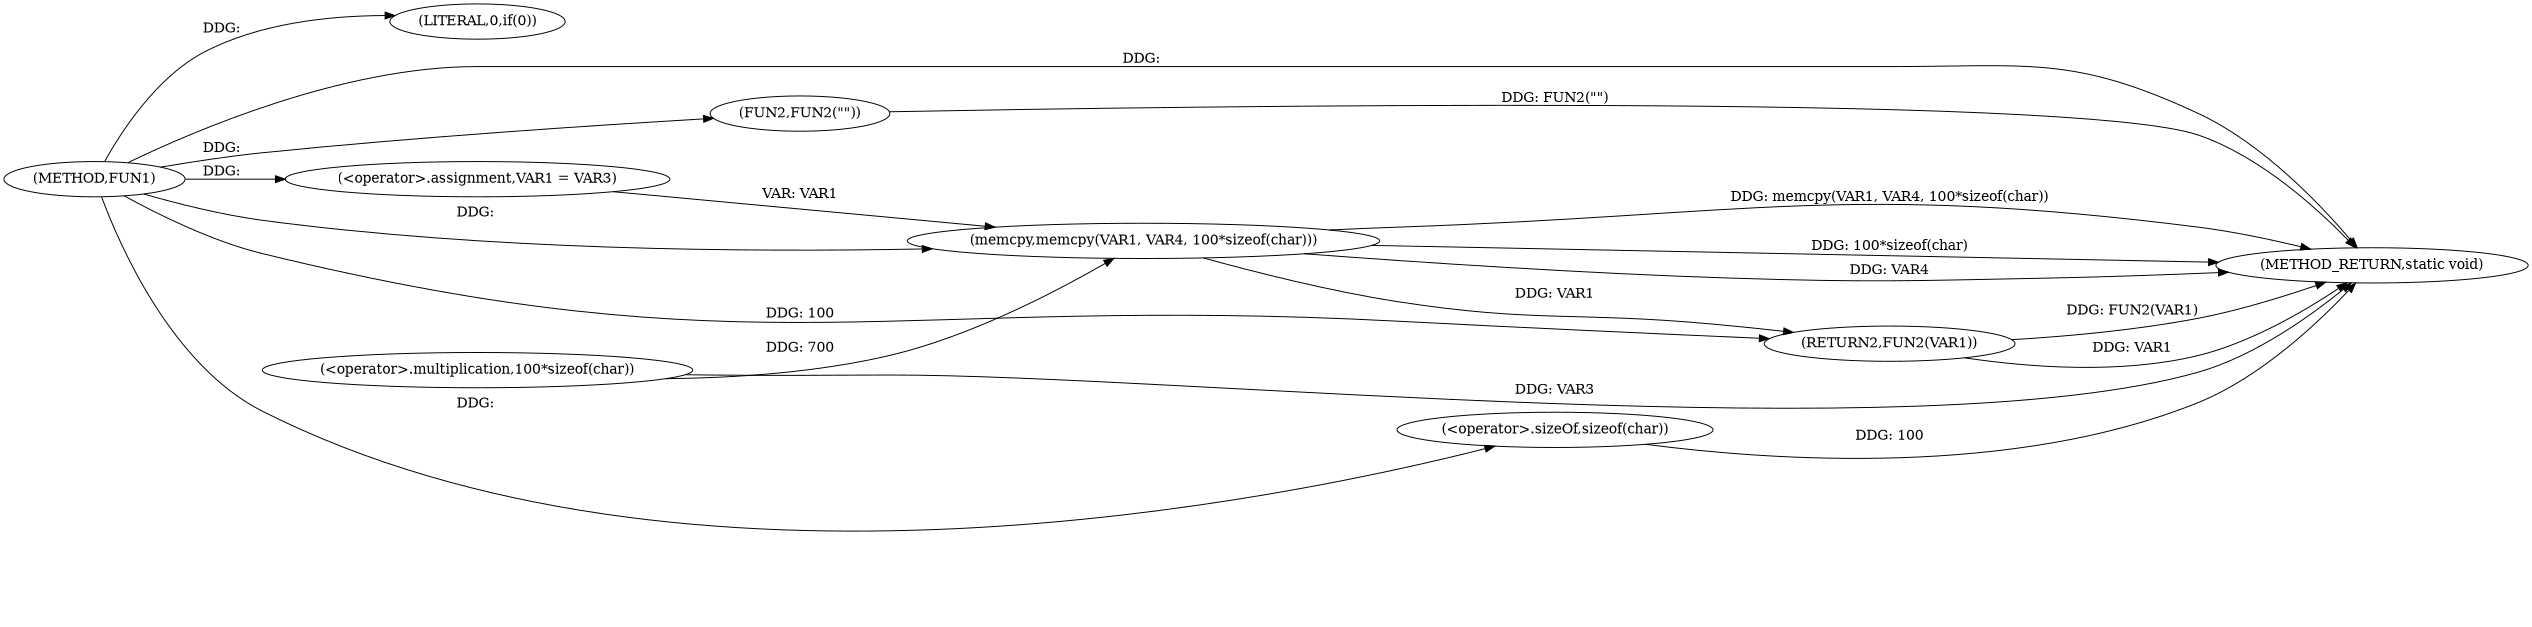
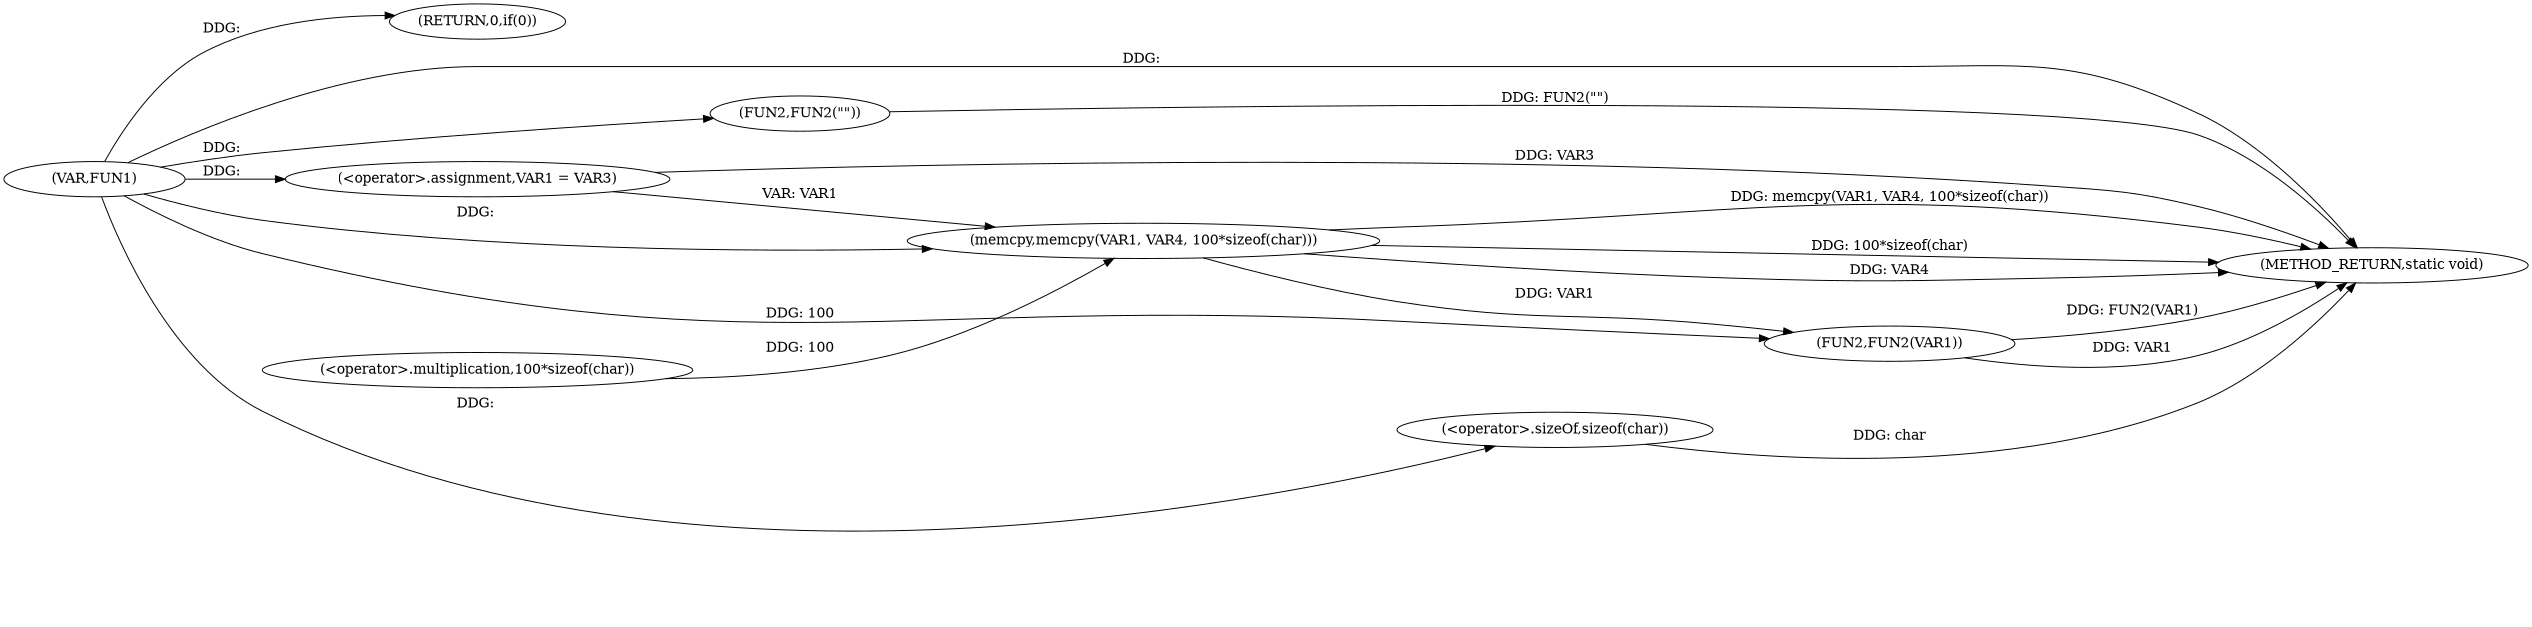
node "(LITERAL,0,if(0))": label "(LITERAL,0,if(0))" -> "(RETURN,0,if(0))"
node "(METHOD,FUN1)": label "(METHOD,FUN1)" -> "(VAR,FUN1)"
node "(RETURN2,FUN2(VAR1))": label "(RETURN2,FUN2(VAR1))" -> "(FUN2,FUN2(VAR1))"
edge "(<operator>.multiplication,100*sizeof(char))" -> "(memcpy,memcpy(VAR1, VAR4, 100*sizeof(char)))": label "DDG: 700" -> "DDG: 100"
edge "(<operator>.multiplication,100*sizeof(char))" -> "(METHOD_RETURN,static void)": now "(<operator>.assignment,VAR1 = VAR3)" -> "(METHOD_RETURN,static void)"
edge "(<operator>.sizeOf,sizeof(char))" -> "(METHOD_RETURN,static void)": label "DDG: 100" -> "DDG: char"
